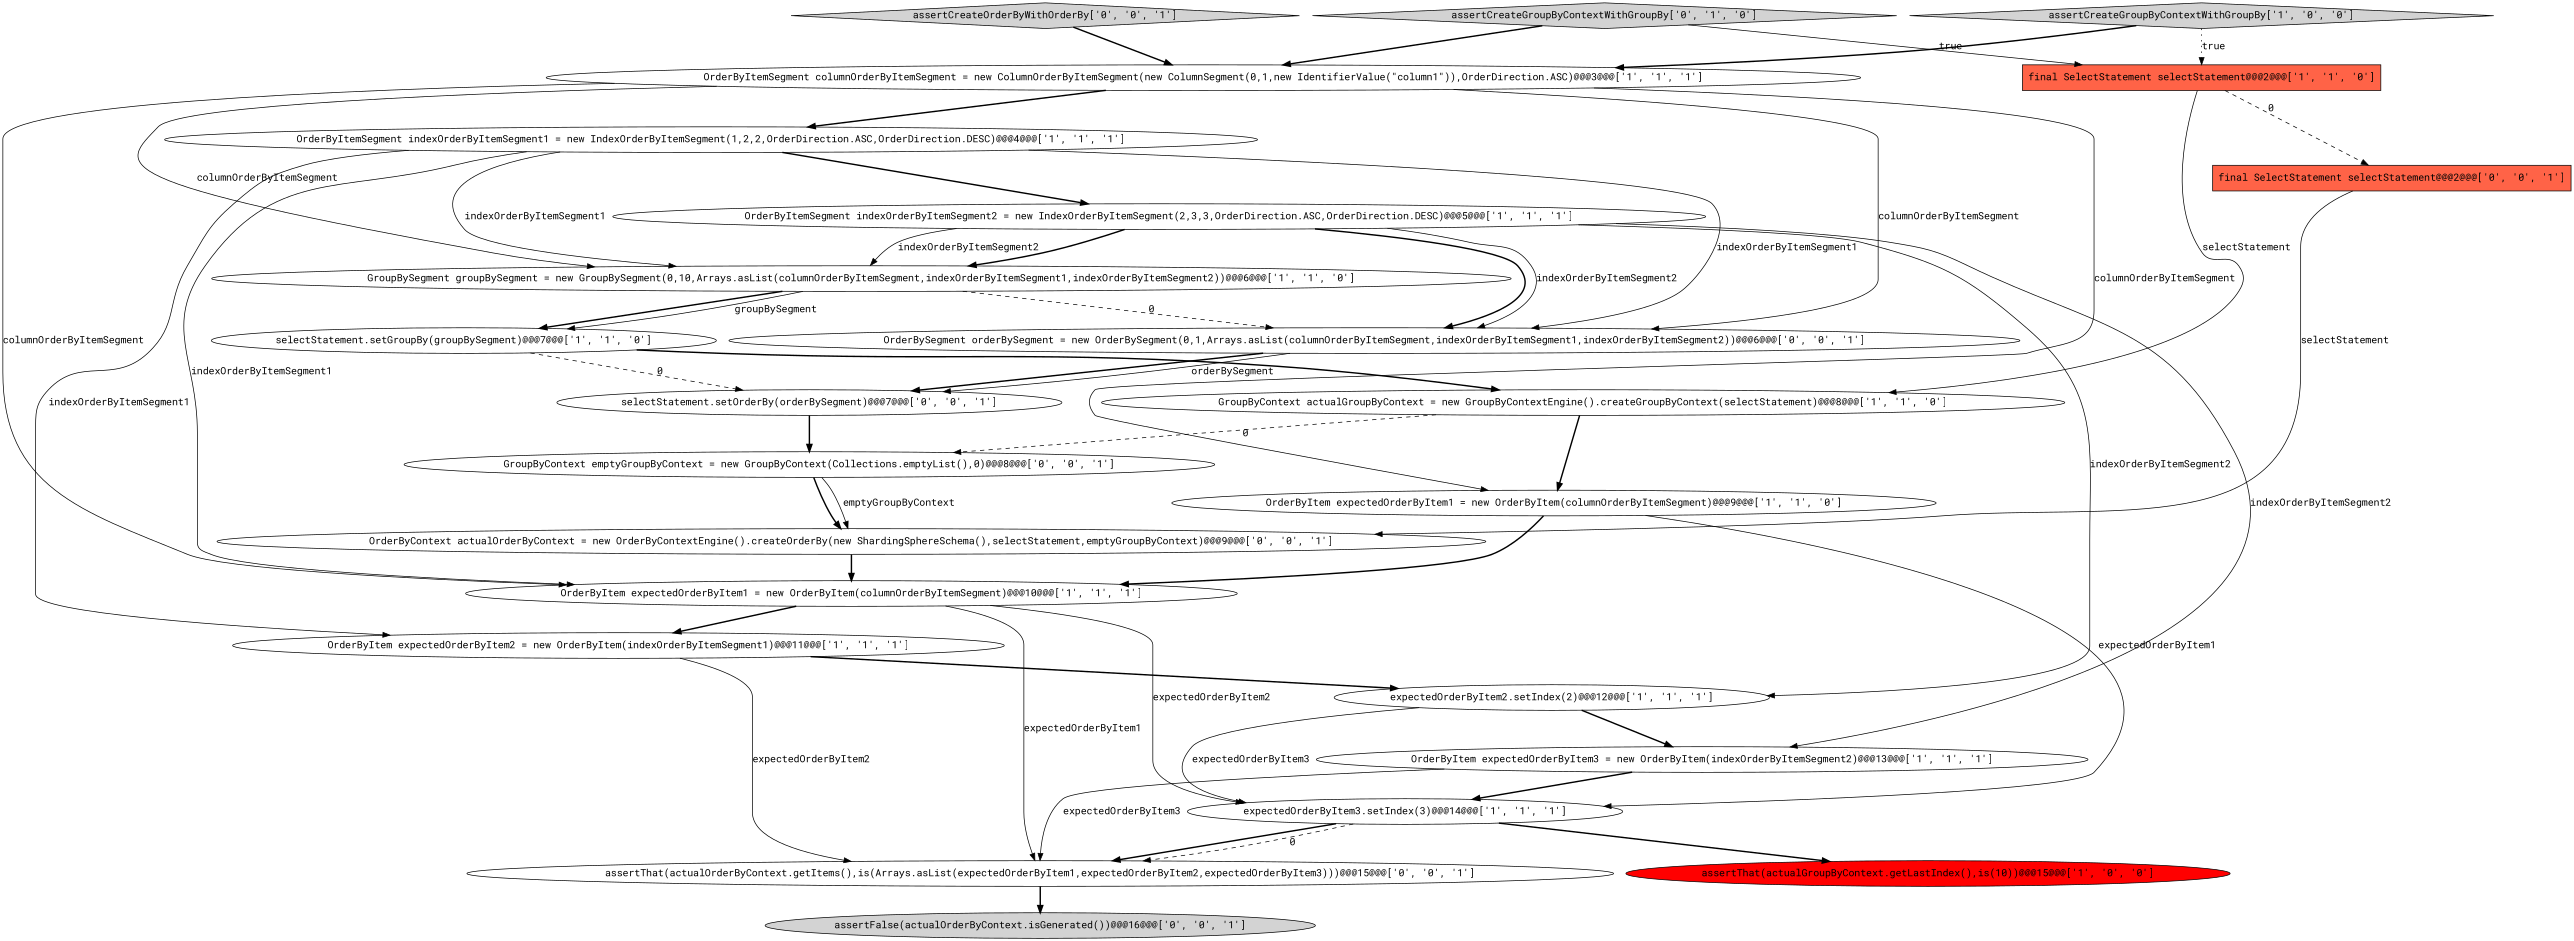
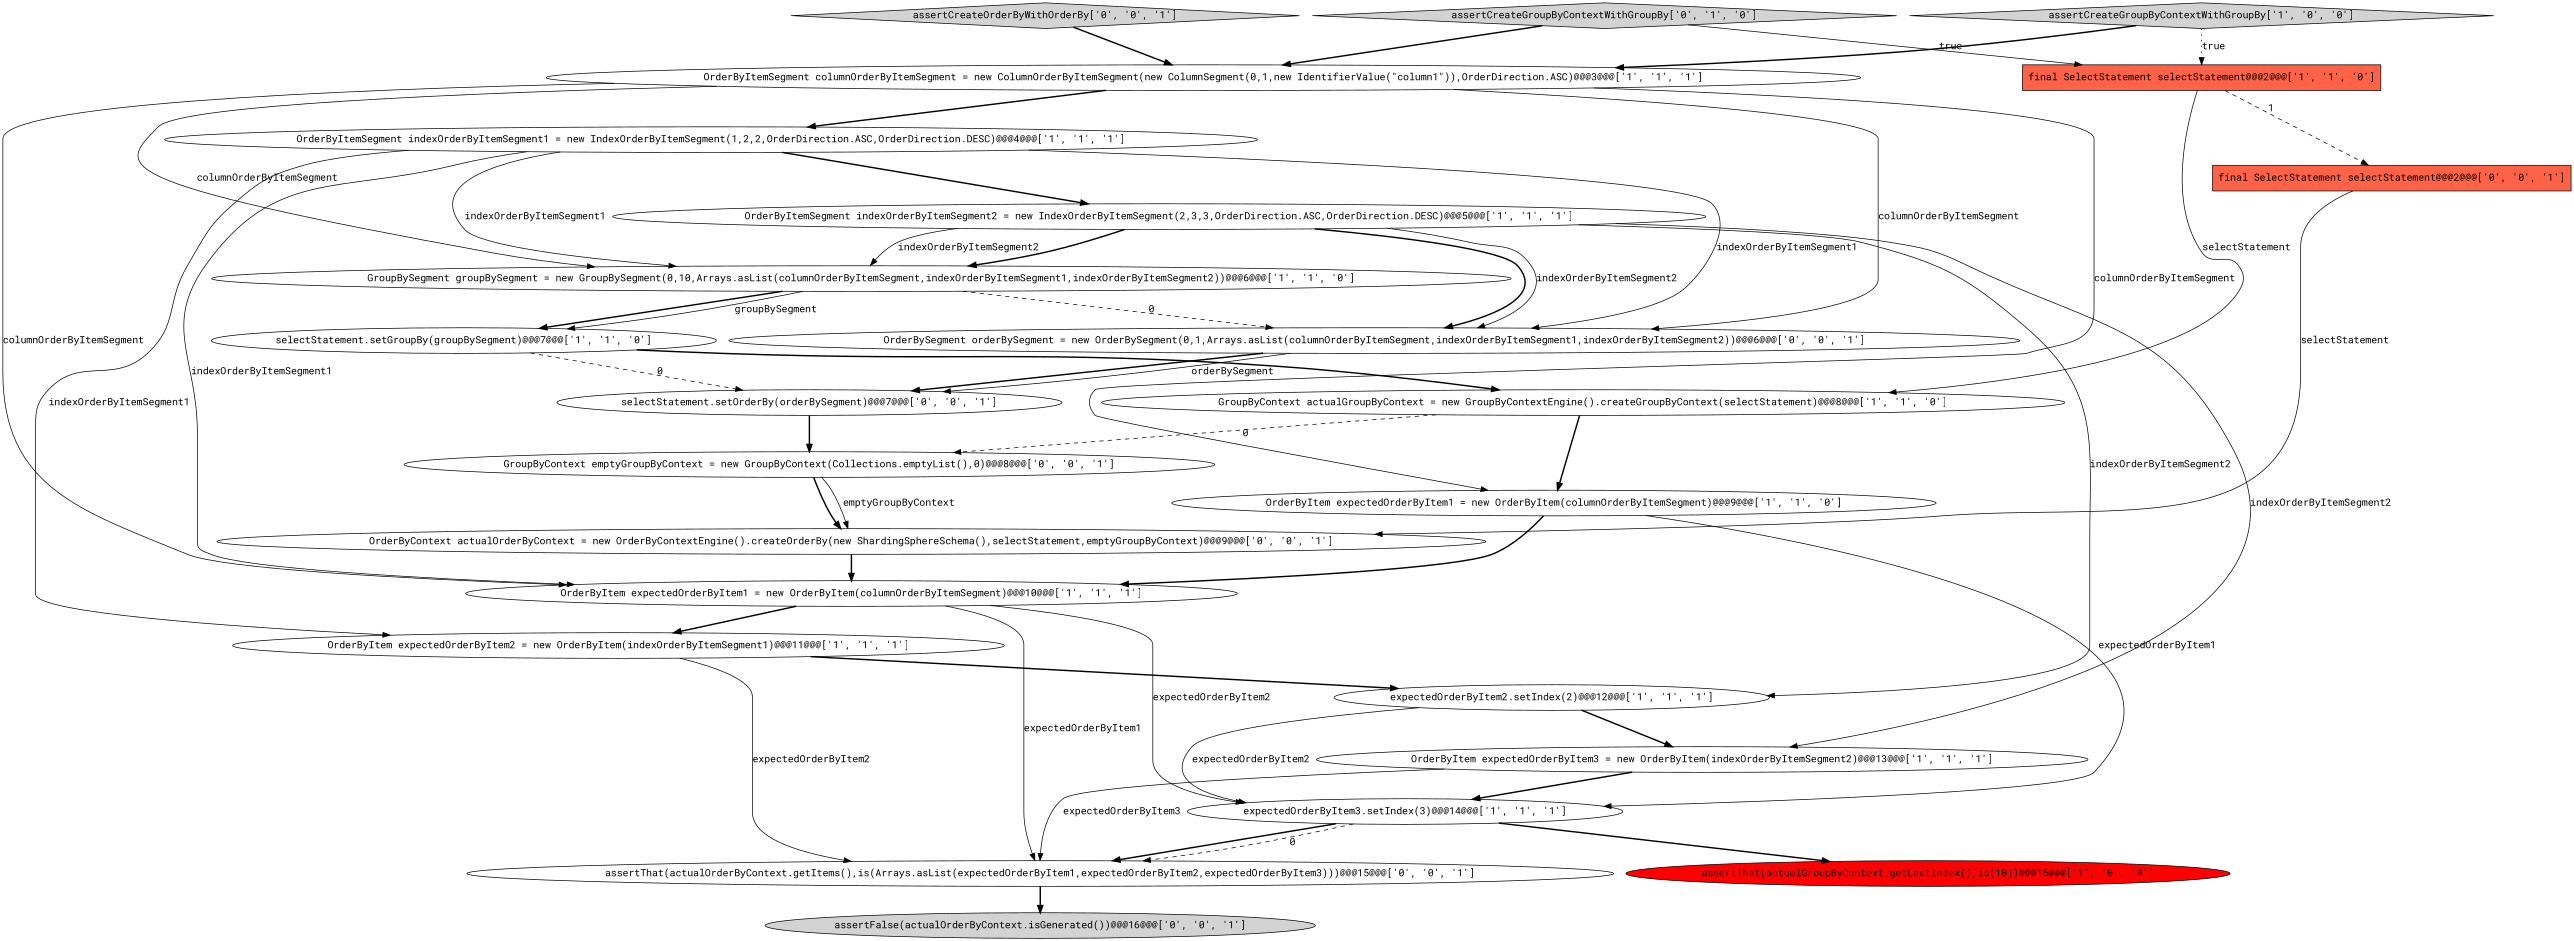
edge "final SelectStatement selectStatement@@@2@@@['1', '1', '0']" -> "final SelectStatement selectStatement@@@2@@@['0', '0', '1']": label "0" -> "1"
edge "expectedOrderByItem2.setIndex(2)@@@12@@@['1', '1', '1']" -> "expectedOrderByItem3.setIndex(3)@@@14@@@['1', '1', '1']": label "expectedOrderByItem3" -> "expectedOrderByItem2"
